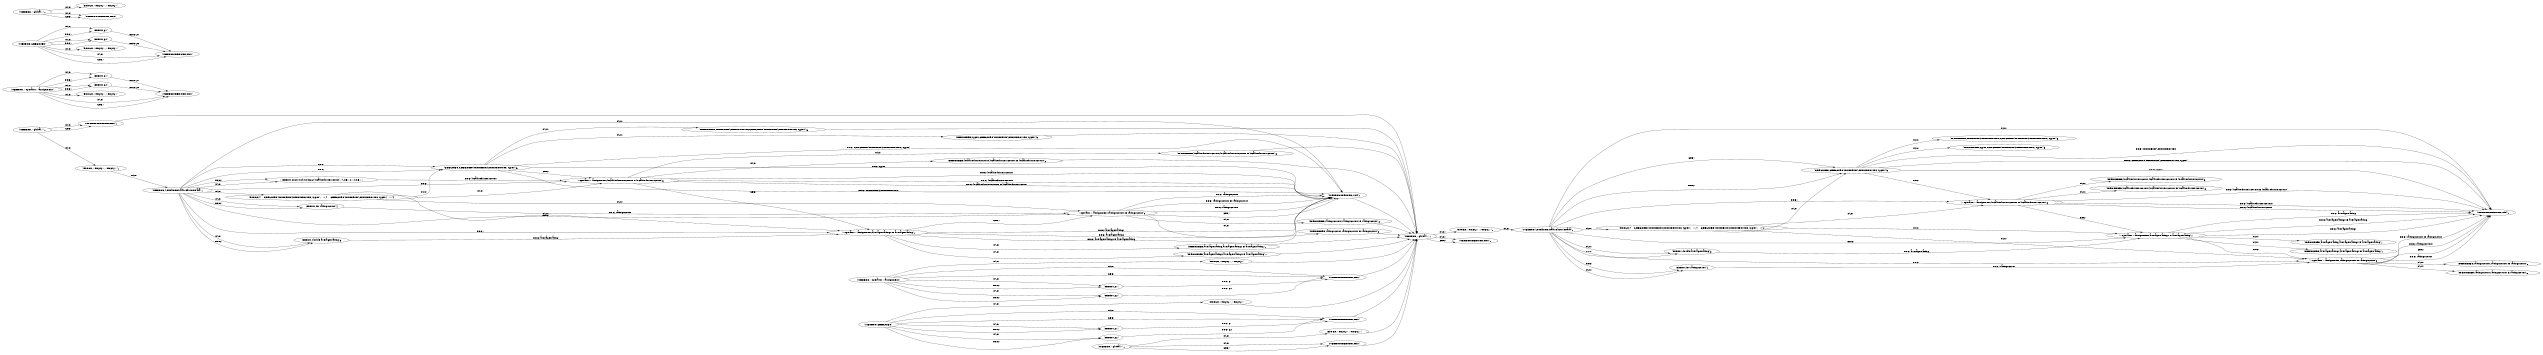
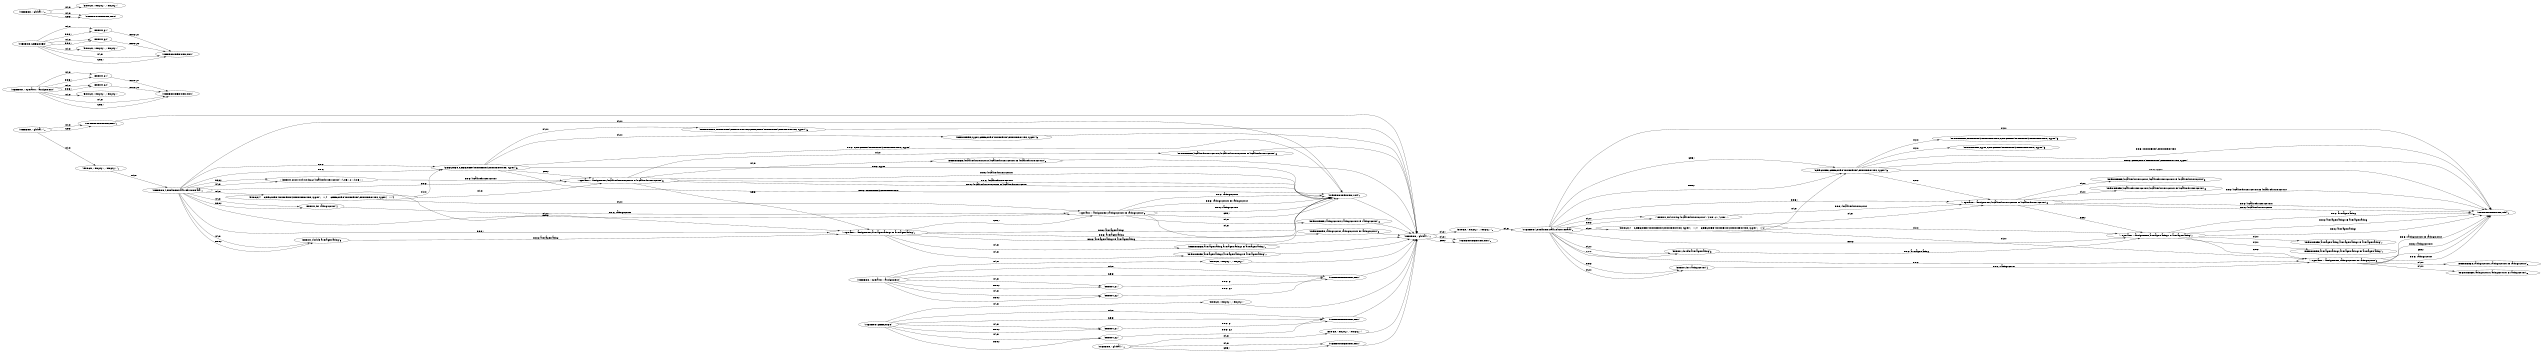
node "<(PARAM,std::string localized_user_count)<SUB>2</SUB>>": added
